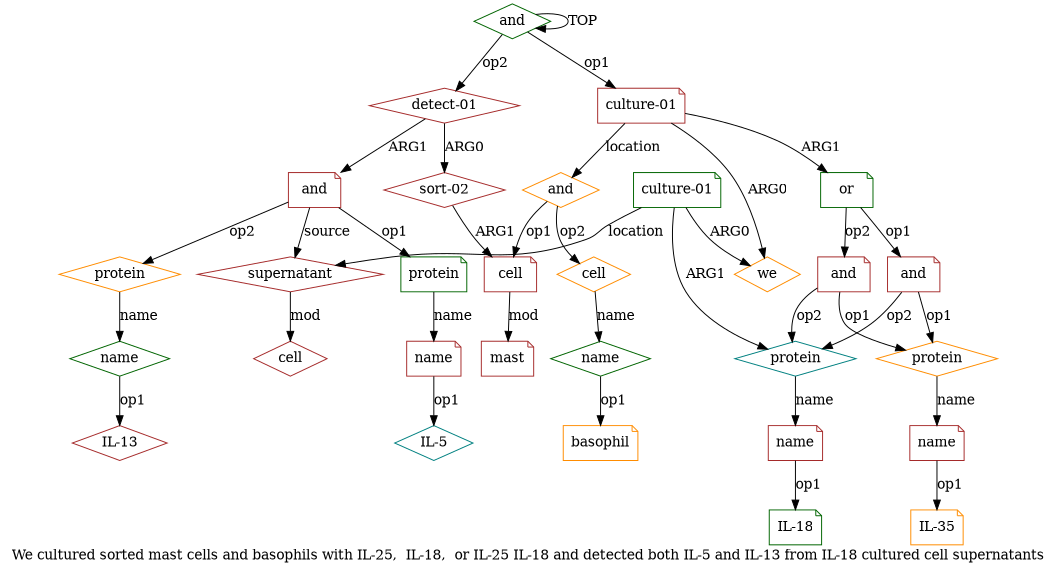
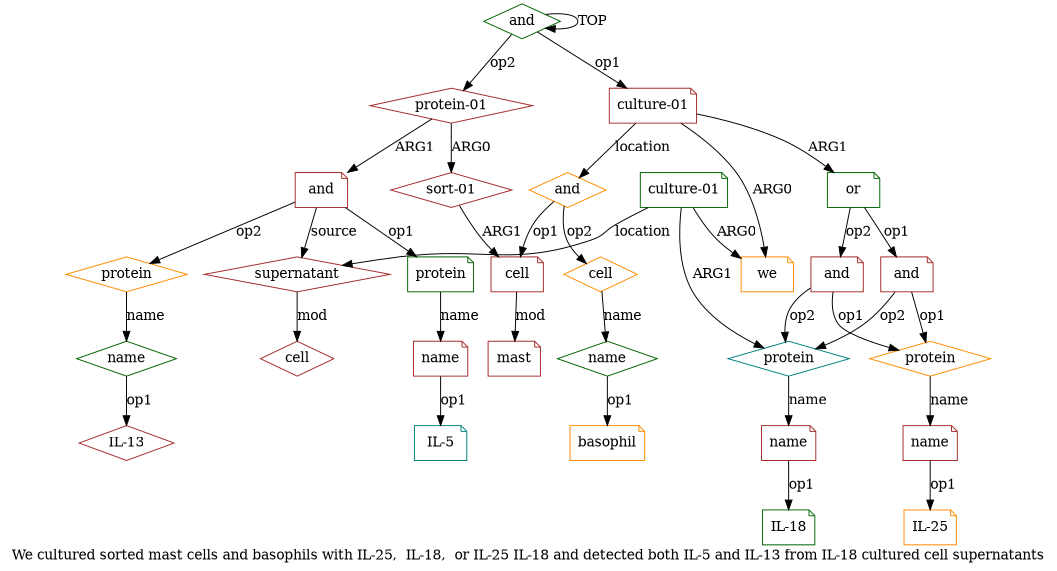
node "detect-01": label "detect-01" -> "protein-01"
node "sort-02": label "sort-02" -> "sort-01"
node "we": shape diamond -> note
node "IL-5": shape diamond -> note
node "IL-35": label "IL-35" -> "IL-25"
